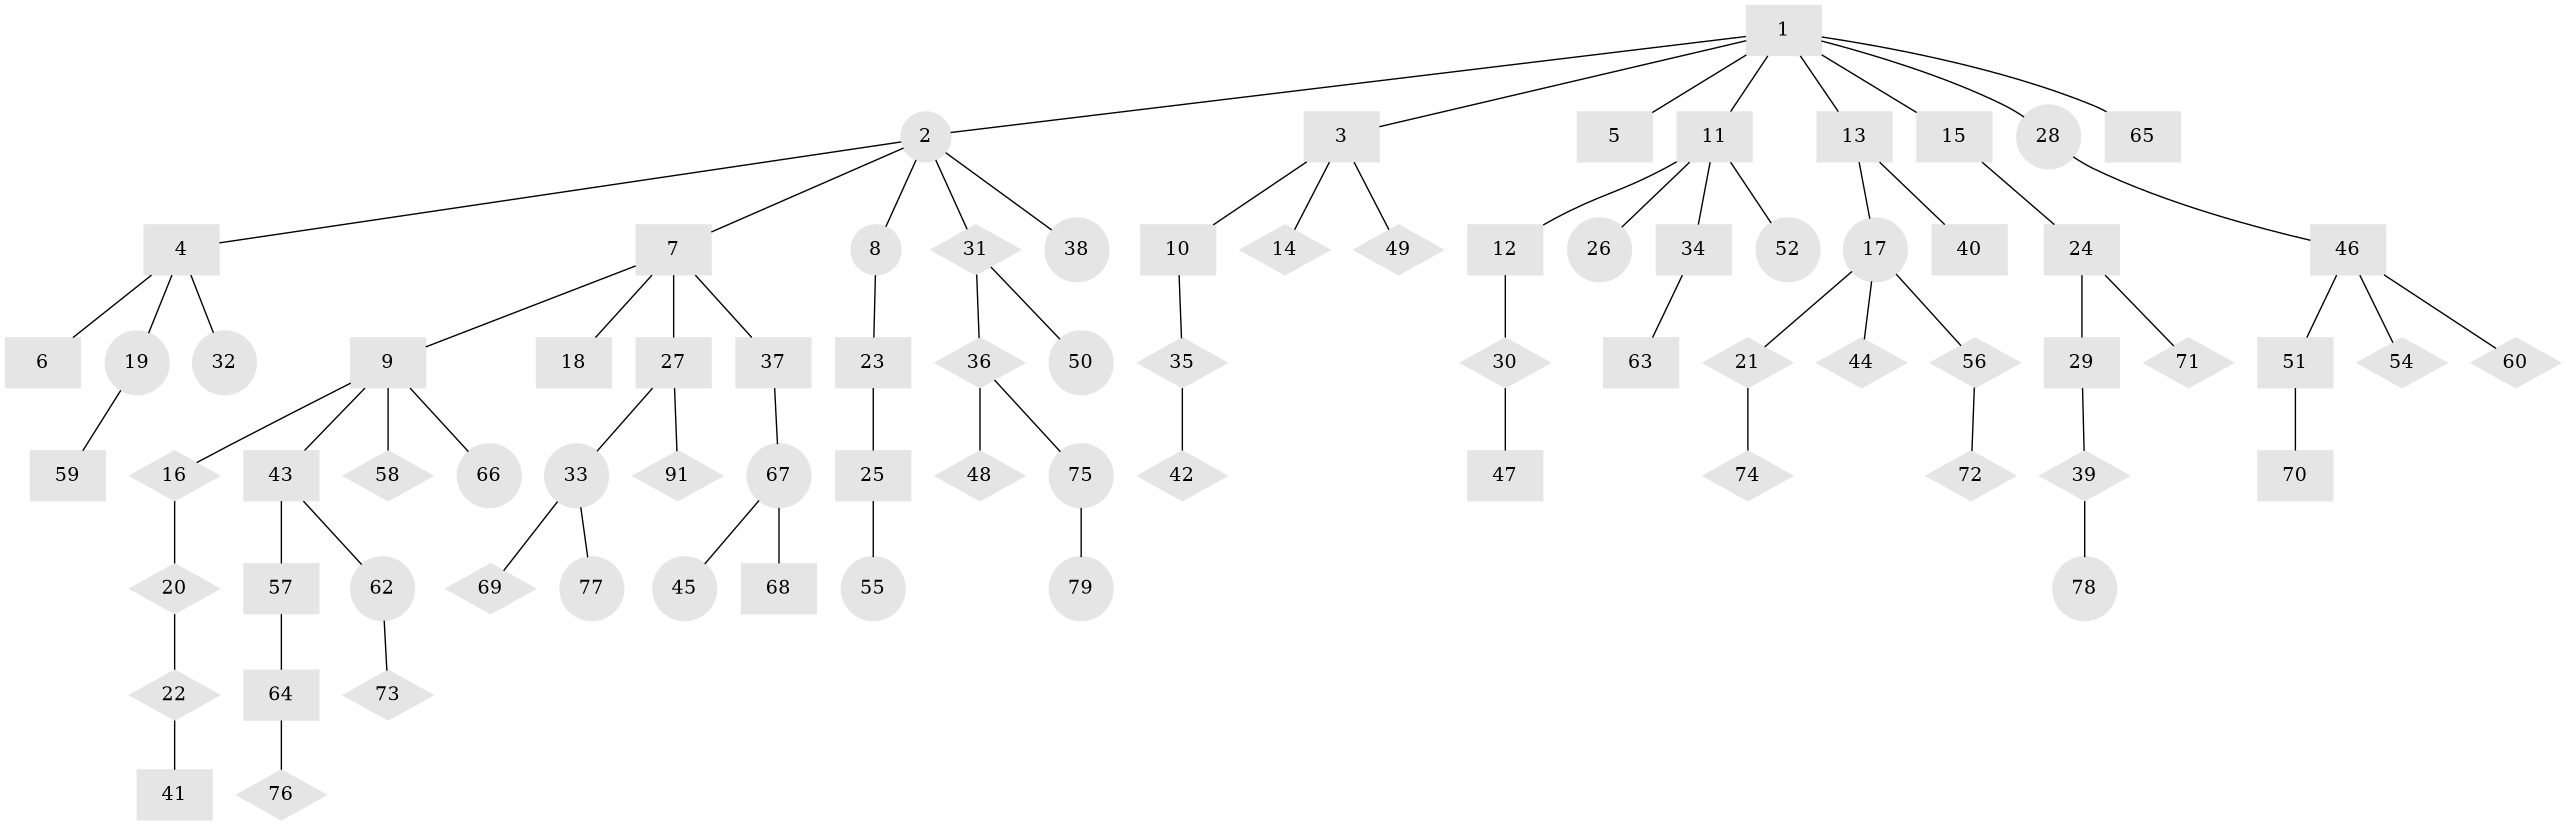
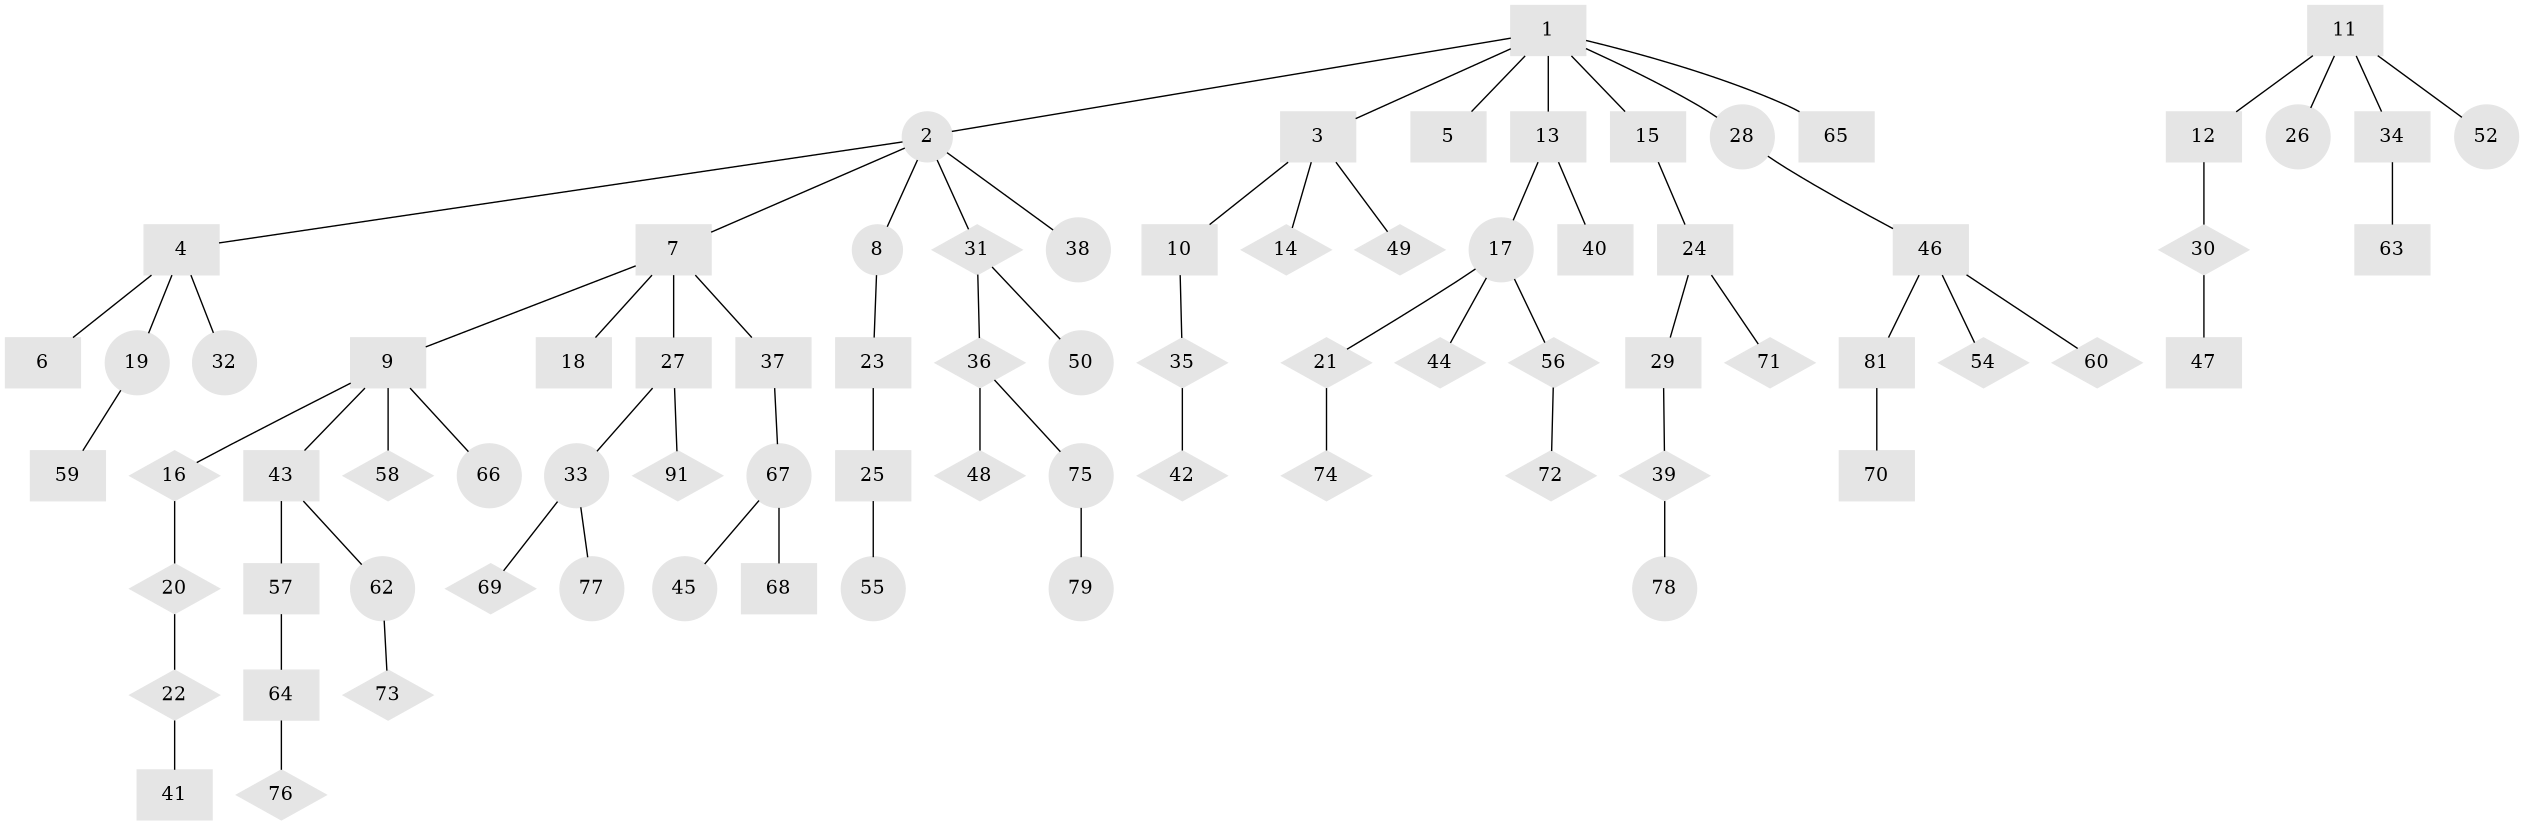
edge "1" -- "11": removed
node "51": label "51" -> "81"
